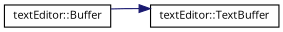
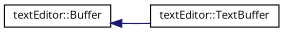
edge "textEditor::Buffer" -> "textEditor::TextBuffer": reversed
